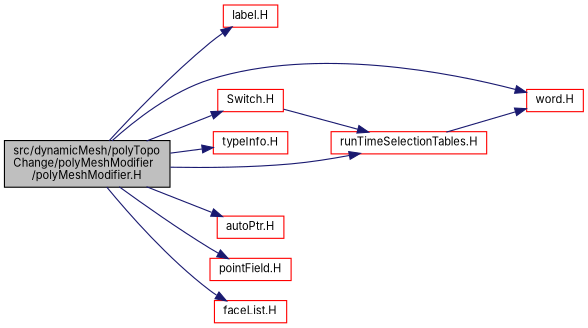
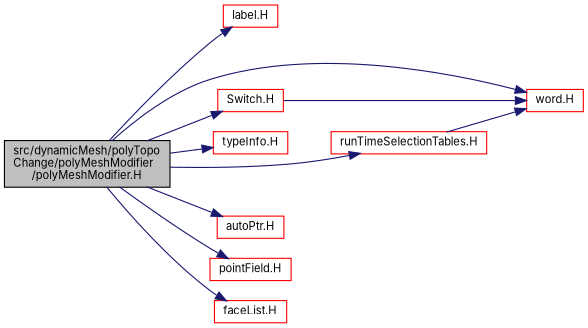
edge "Switch.H" -> "runTimeSelectionTables.H": now "Switch.H" -> "word.H"
